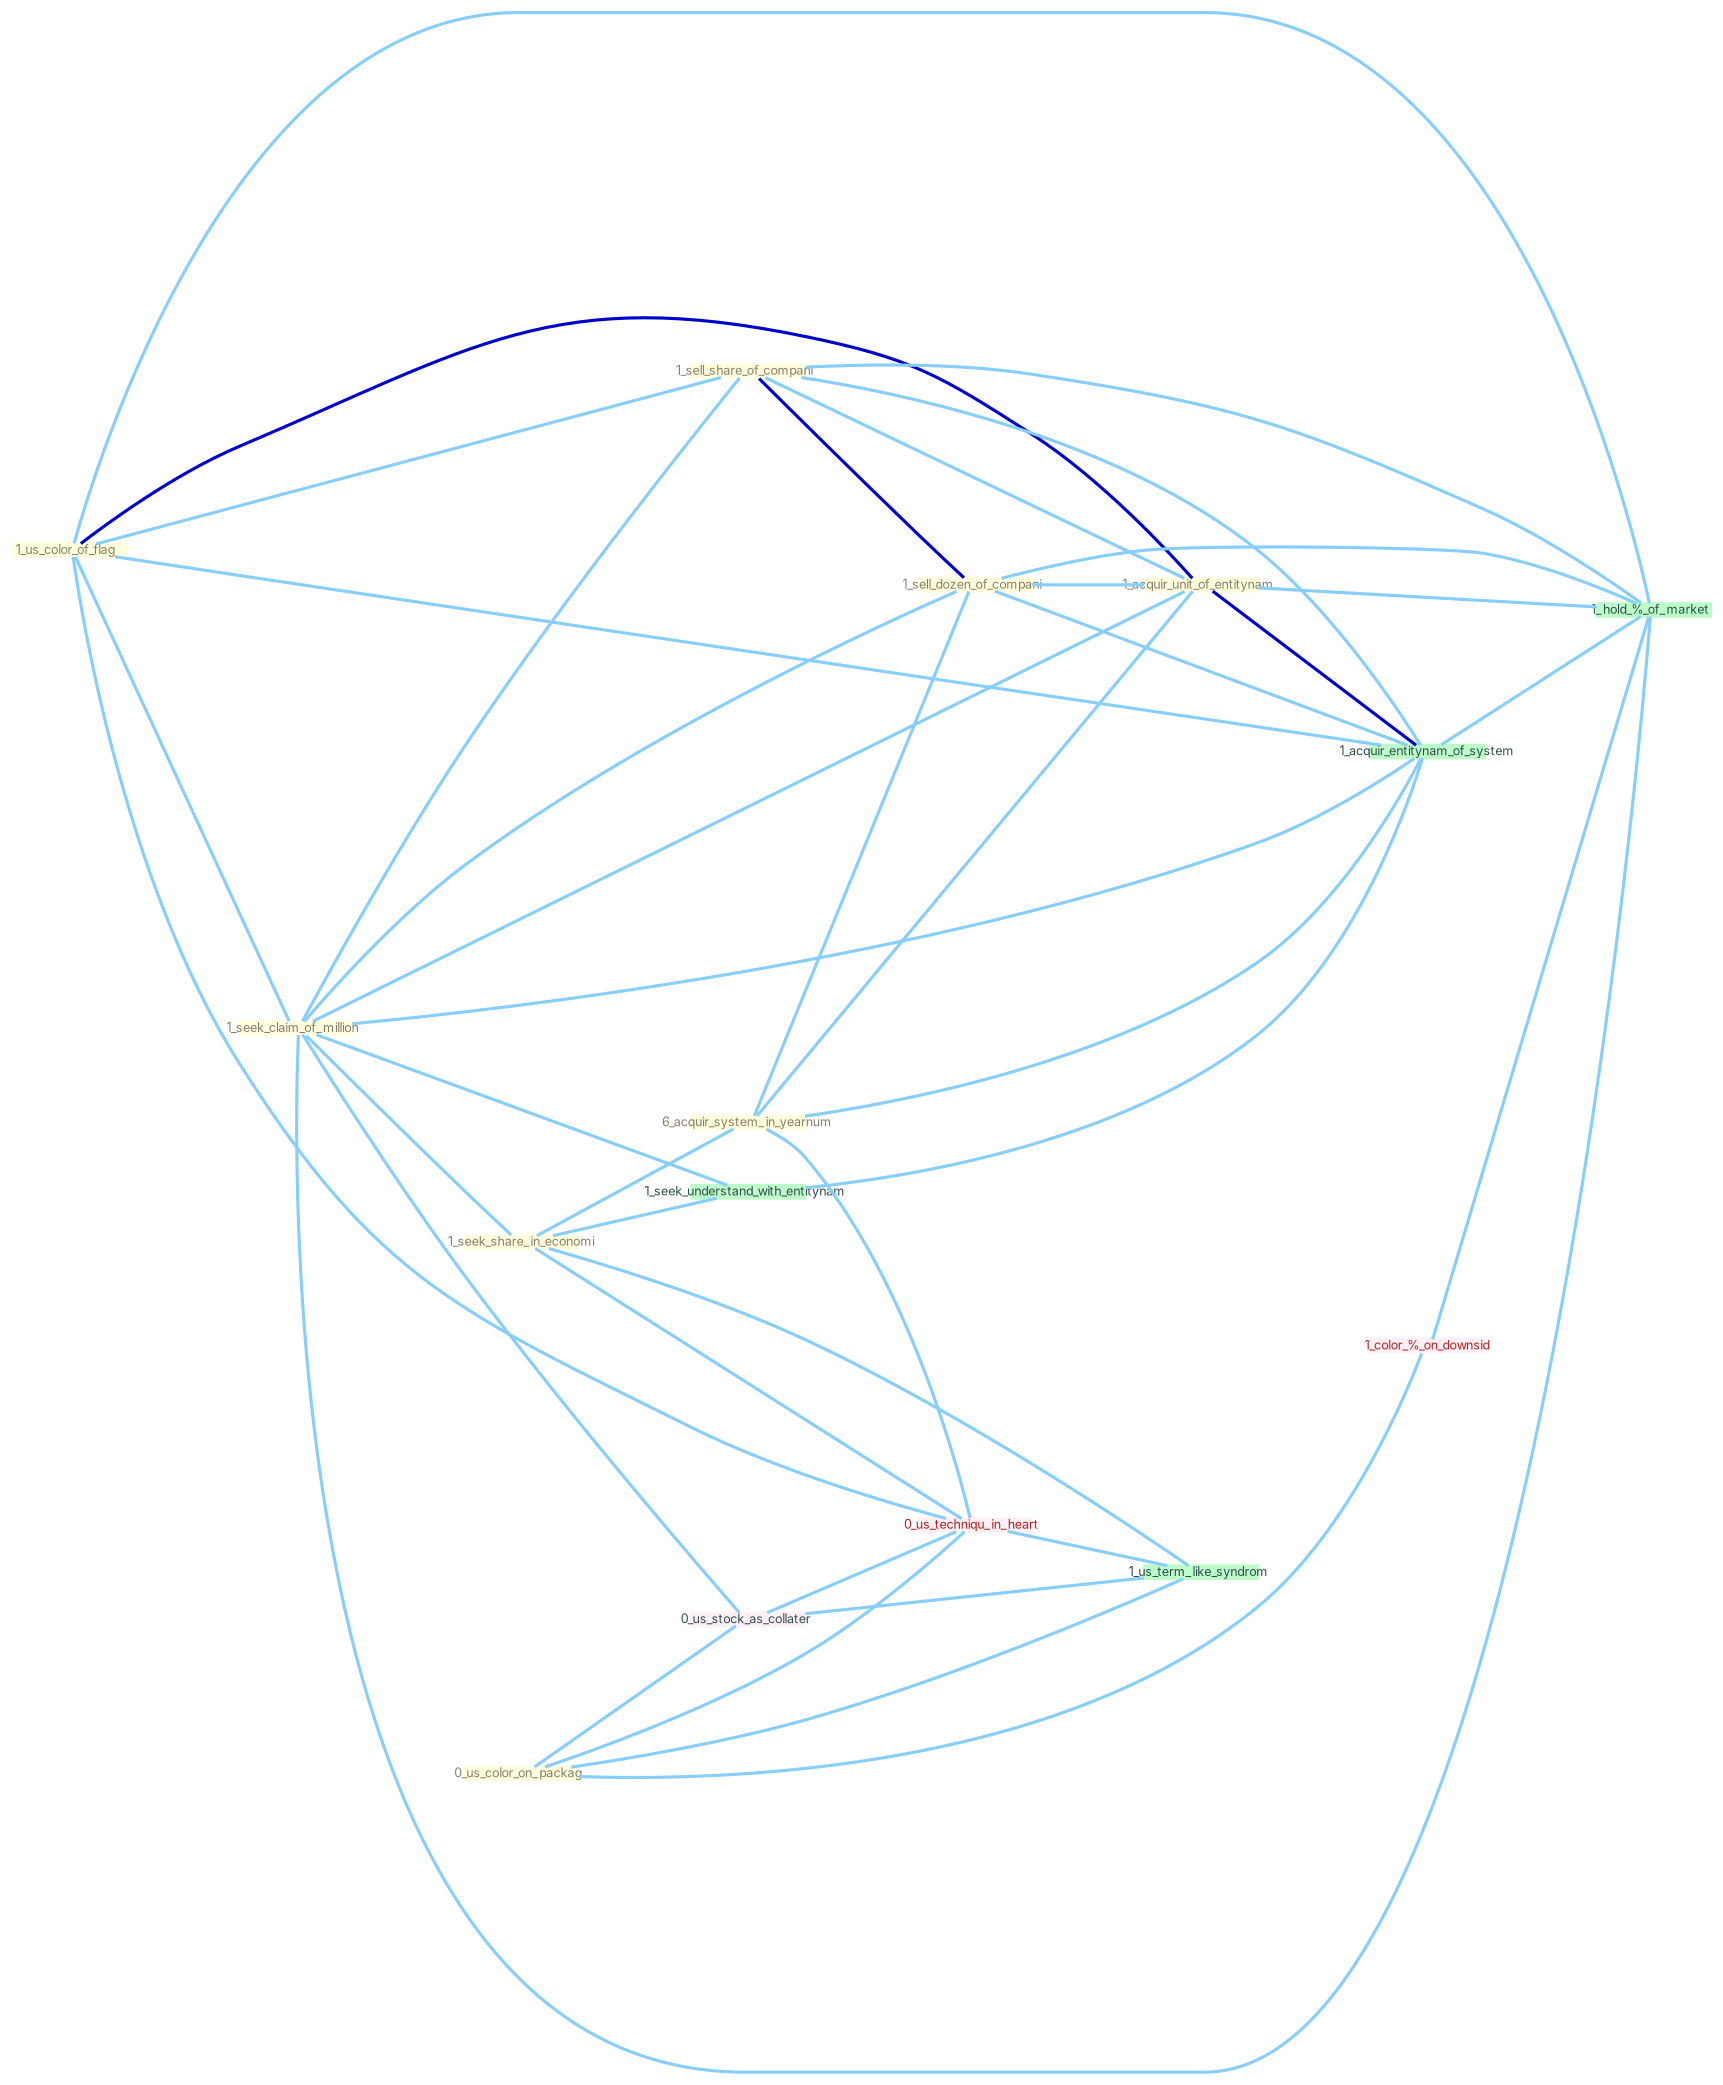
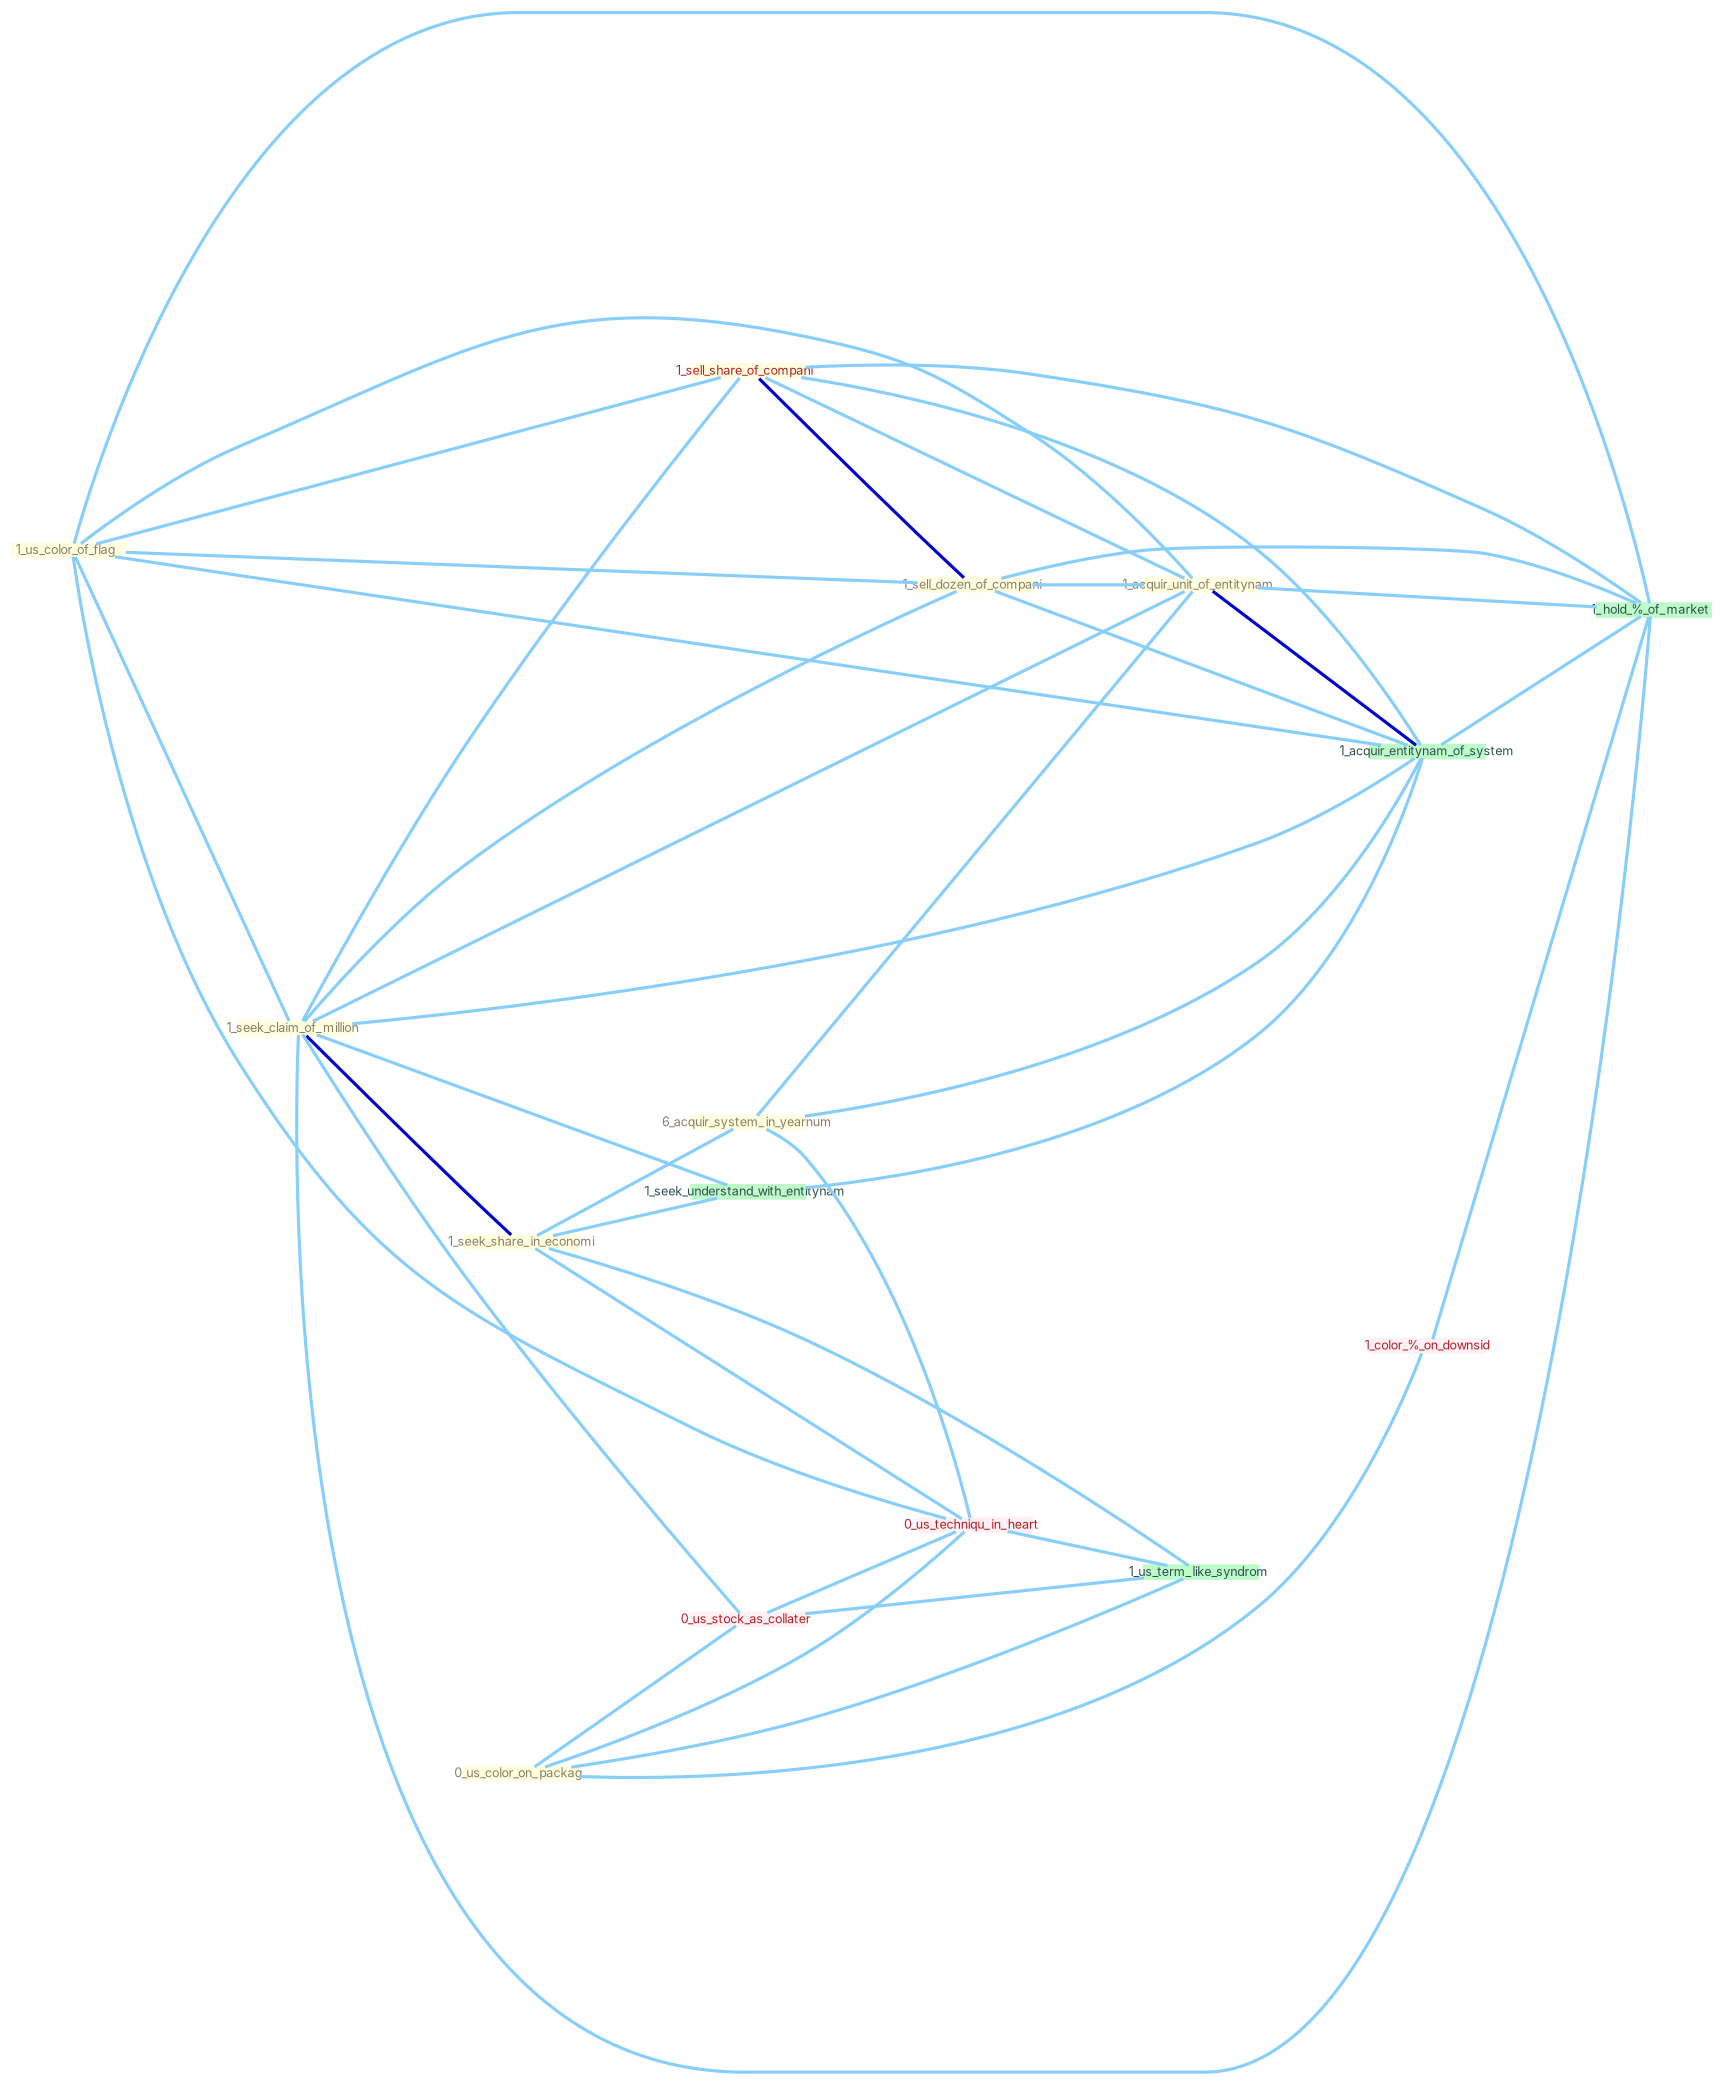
edge "1_us_color_of_flag" -- "1_acquir_unit_of_entitynam": color #0000cd -> #87cefa
node "1_sell_share_of_compani": fontcolor #8b7d6b -> #b22222
edge "1_sell_dozen_of_compani" -- "6_acquir_system_in_yearnum": now "1_sell_dozen_of_compani" -- "1_us_color_of_flag"
edge "1_seek_claim_of_million" -- "1_seek_share_in_economi": color #87cefa -> #0000cd
node "0_us_stock_as_collater": fontcolor #2f4f4f -> #b22222
